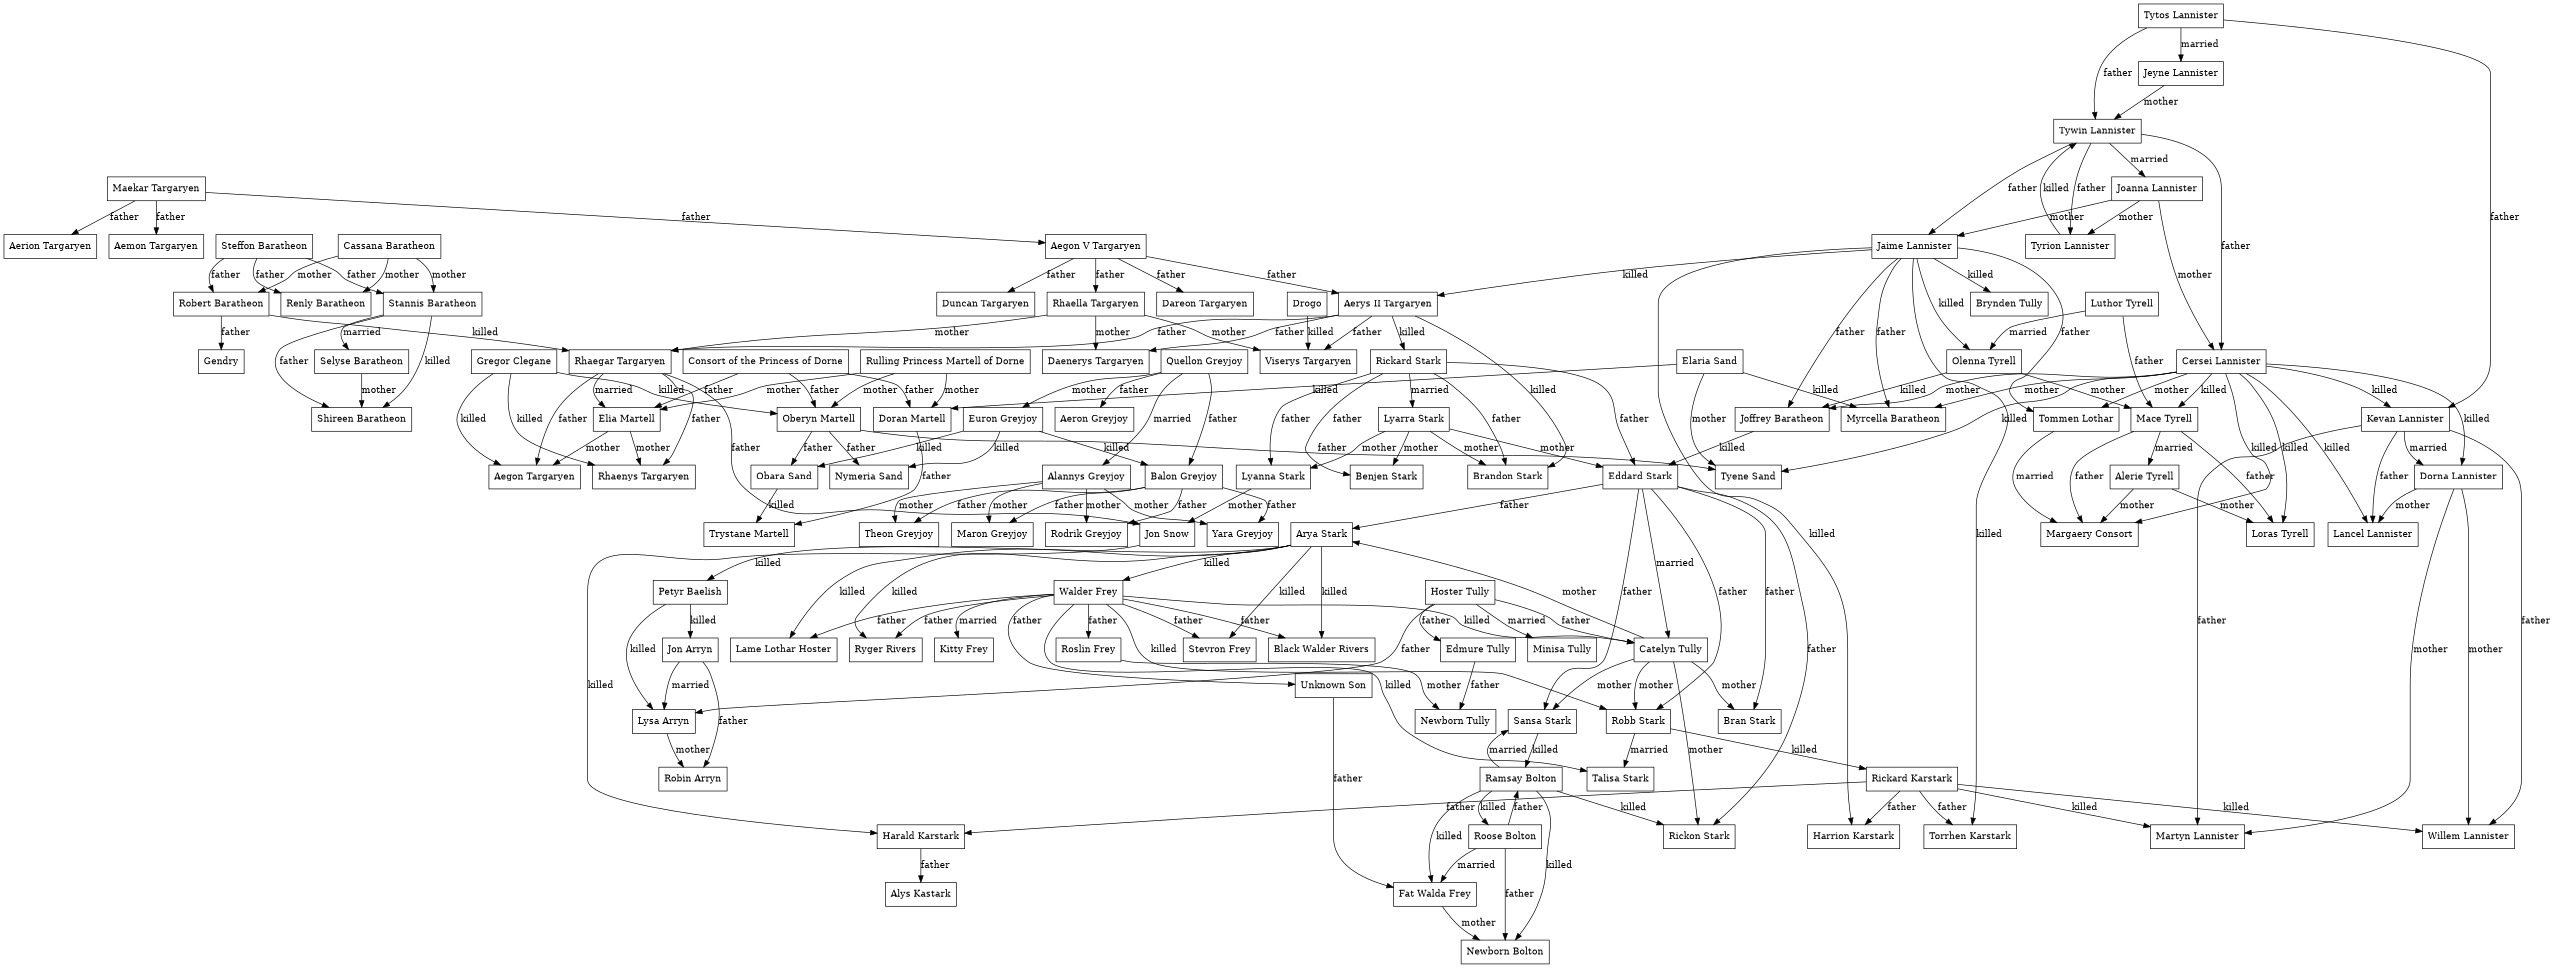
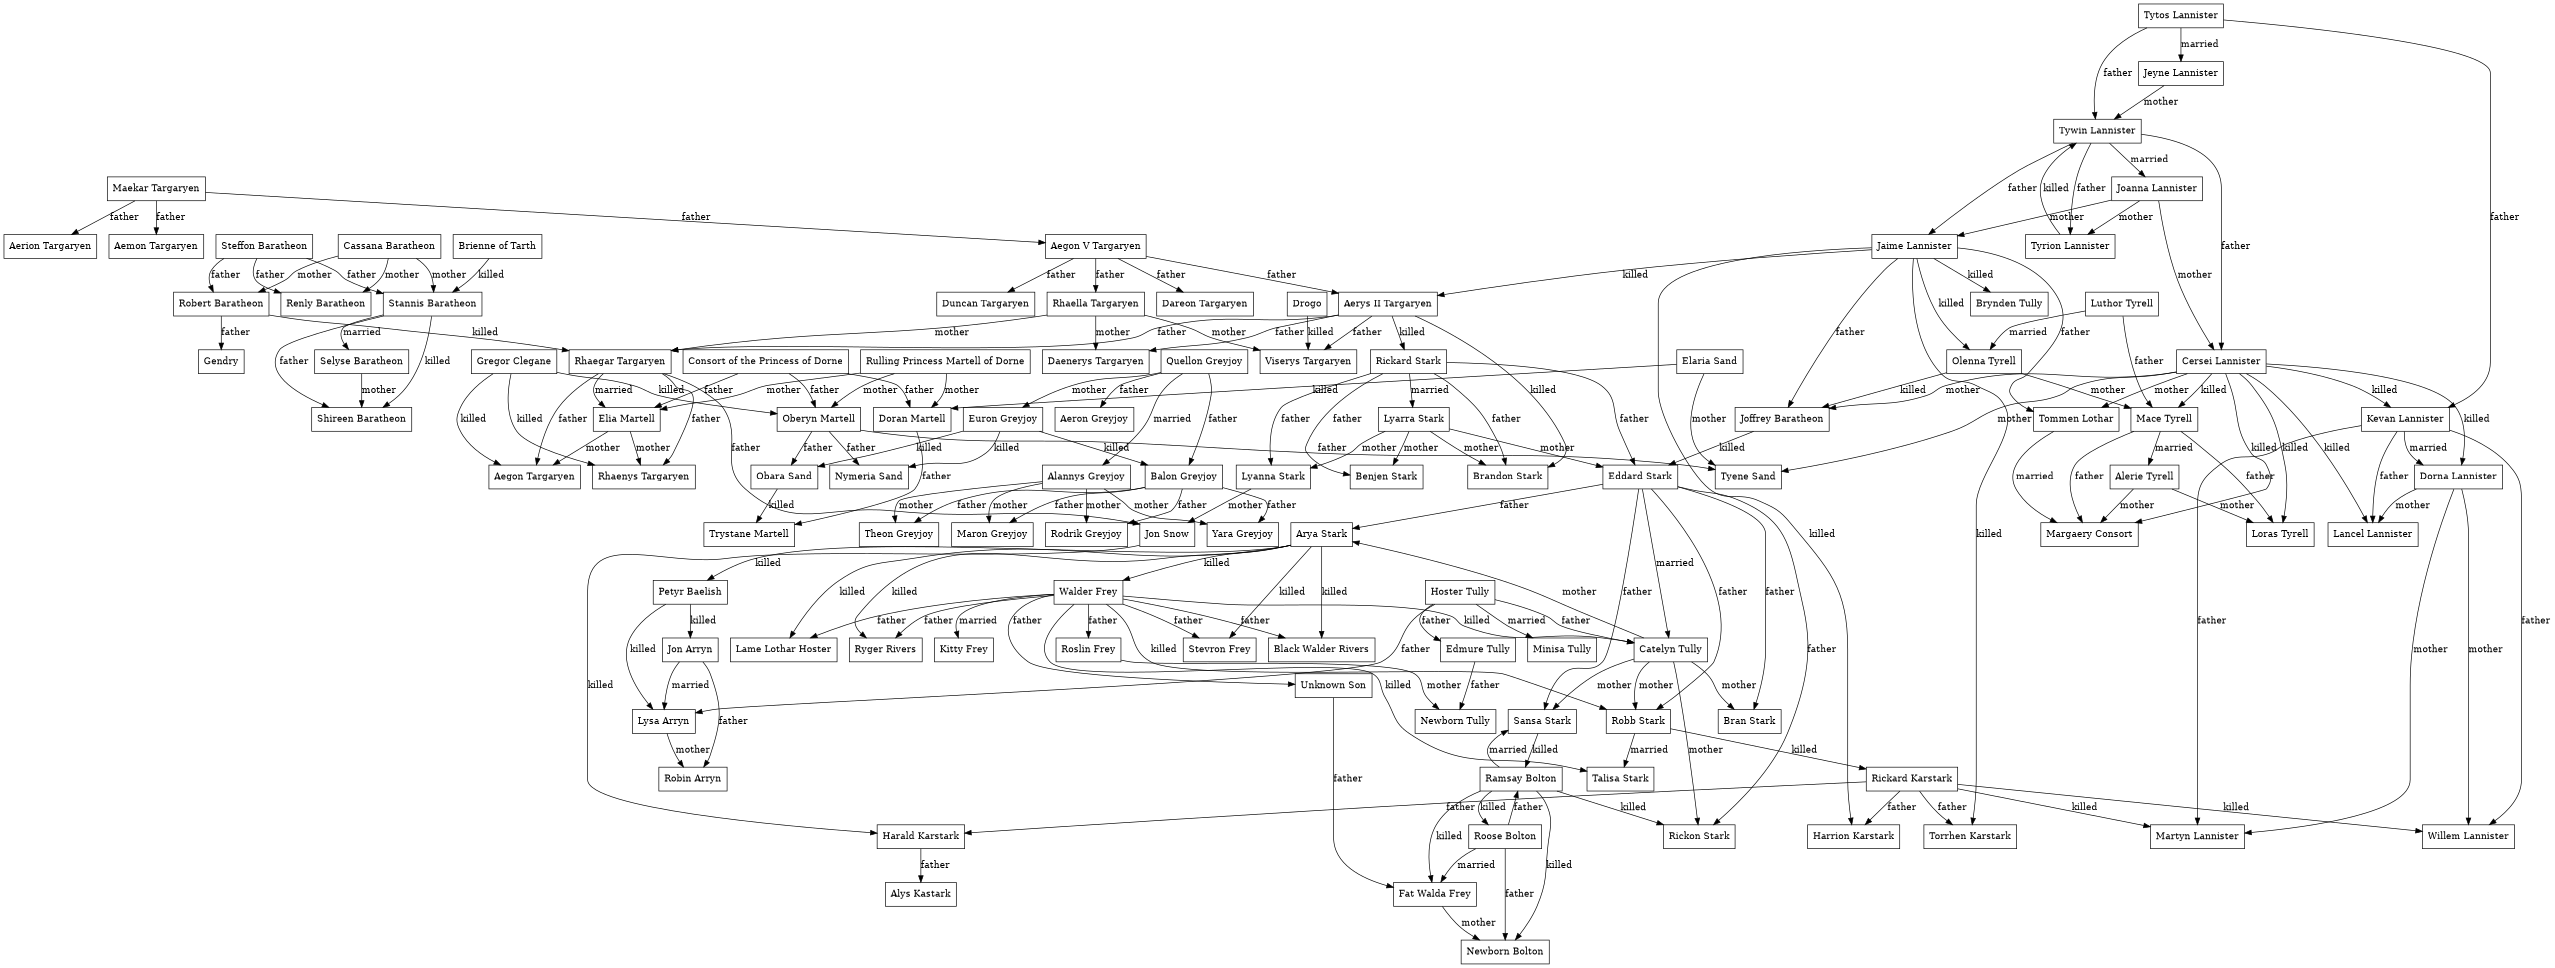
node "Brienne of Tarth": added
node "Myrcella Baratheon": removed
edge "Cersei Lannister" -> "Tyene Sand": label "killed" -> "mother"
